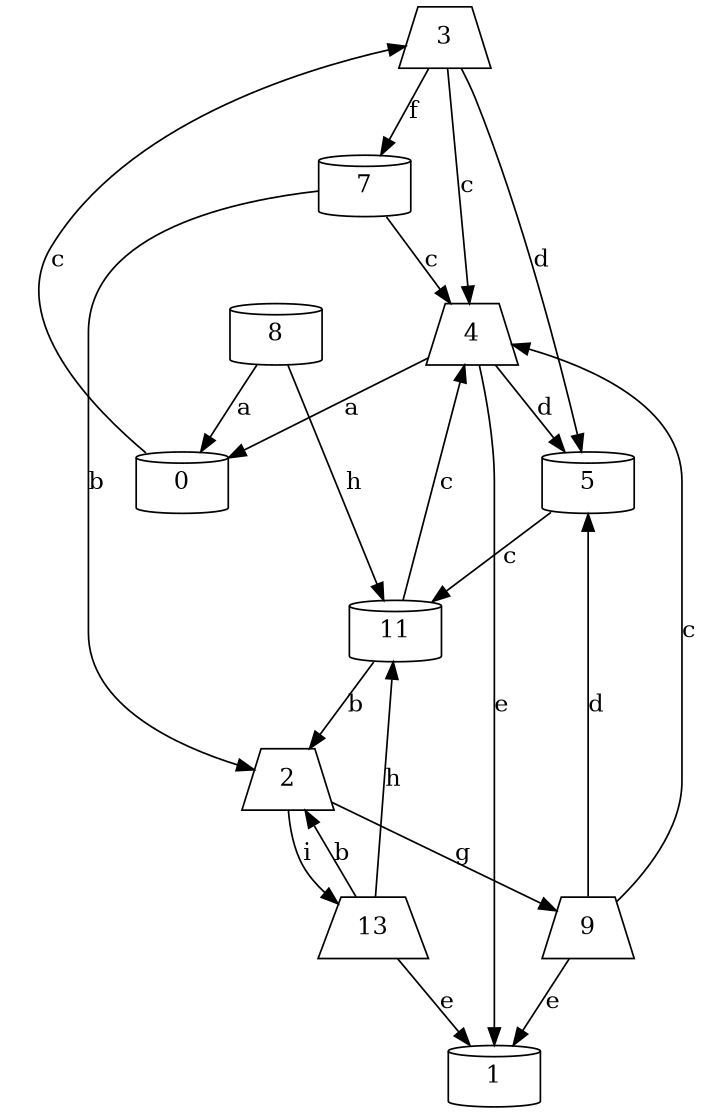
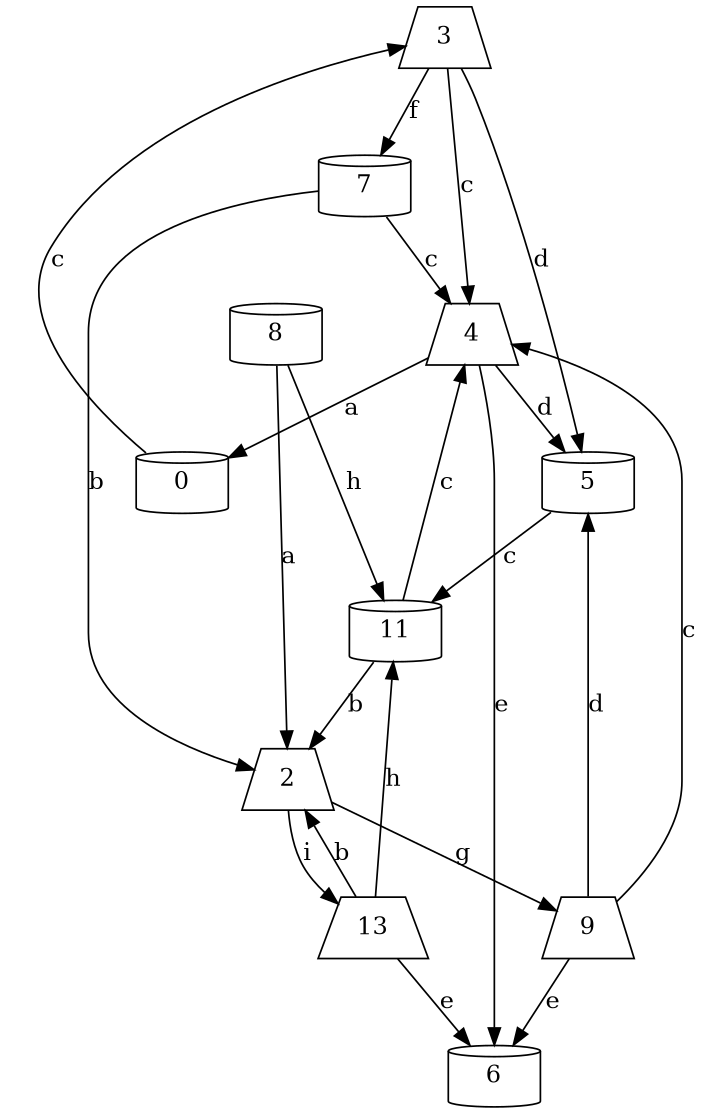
edge "8" -> "0": now "8" -> "2"
node "1": label "1" -> "6"
